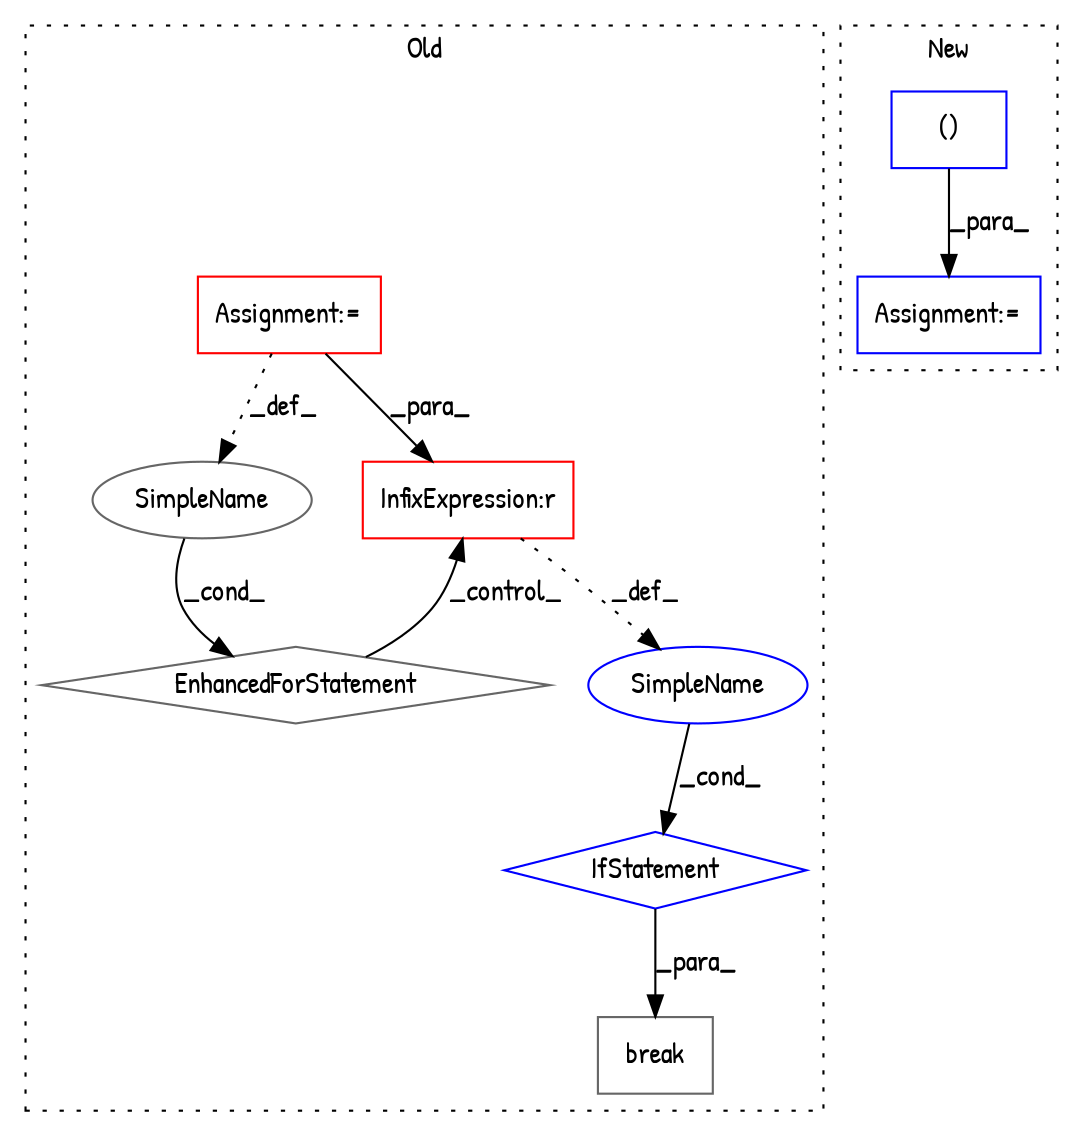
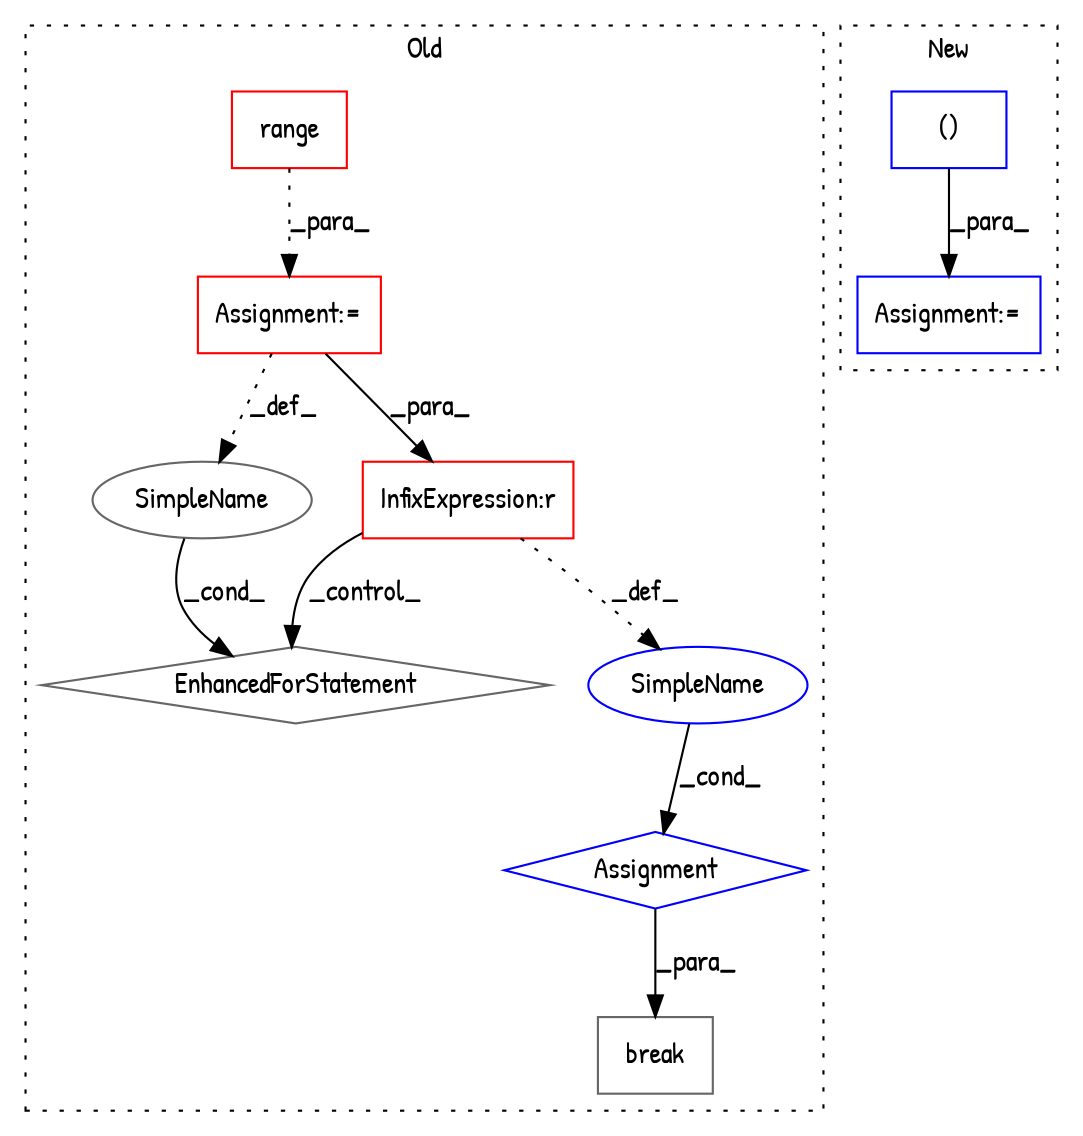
node "range": added
edge "EnhancedForStatement" -> "InfixExpression:r": reversed
node "IfStatement": label "IfStatement" -> "Assignment"
